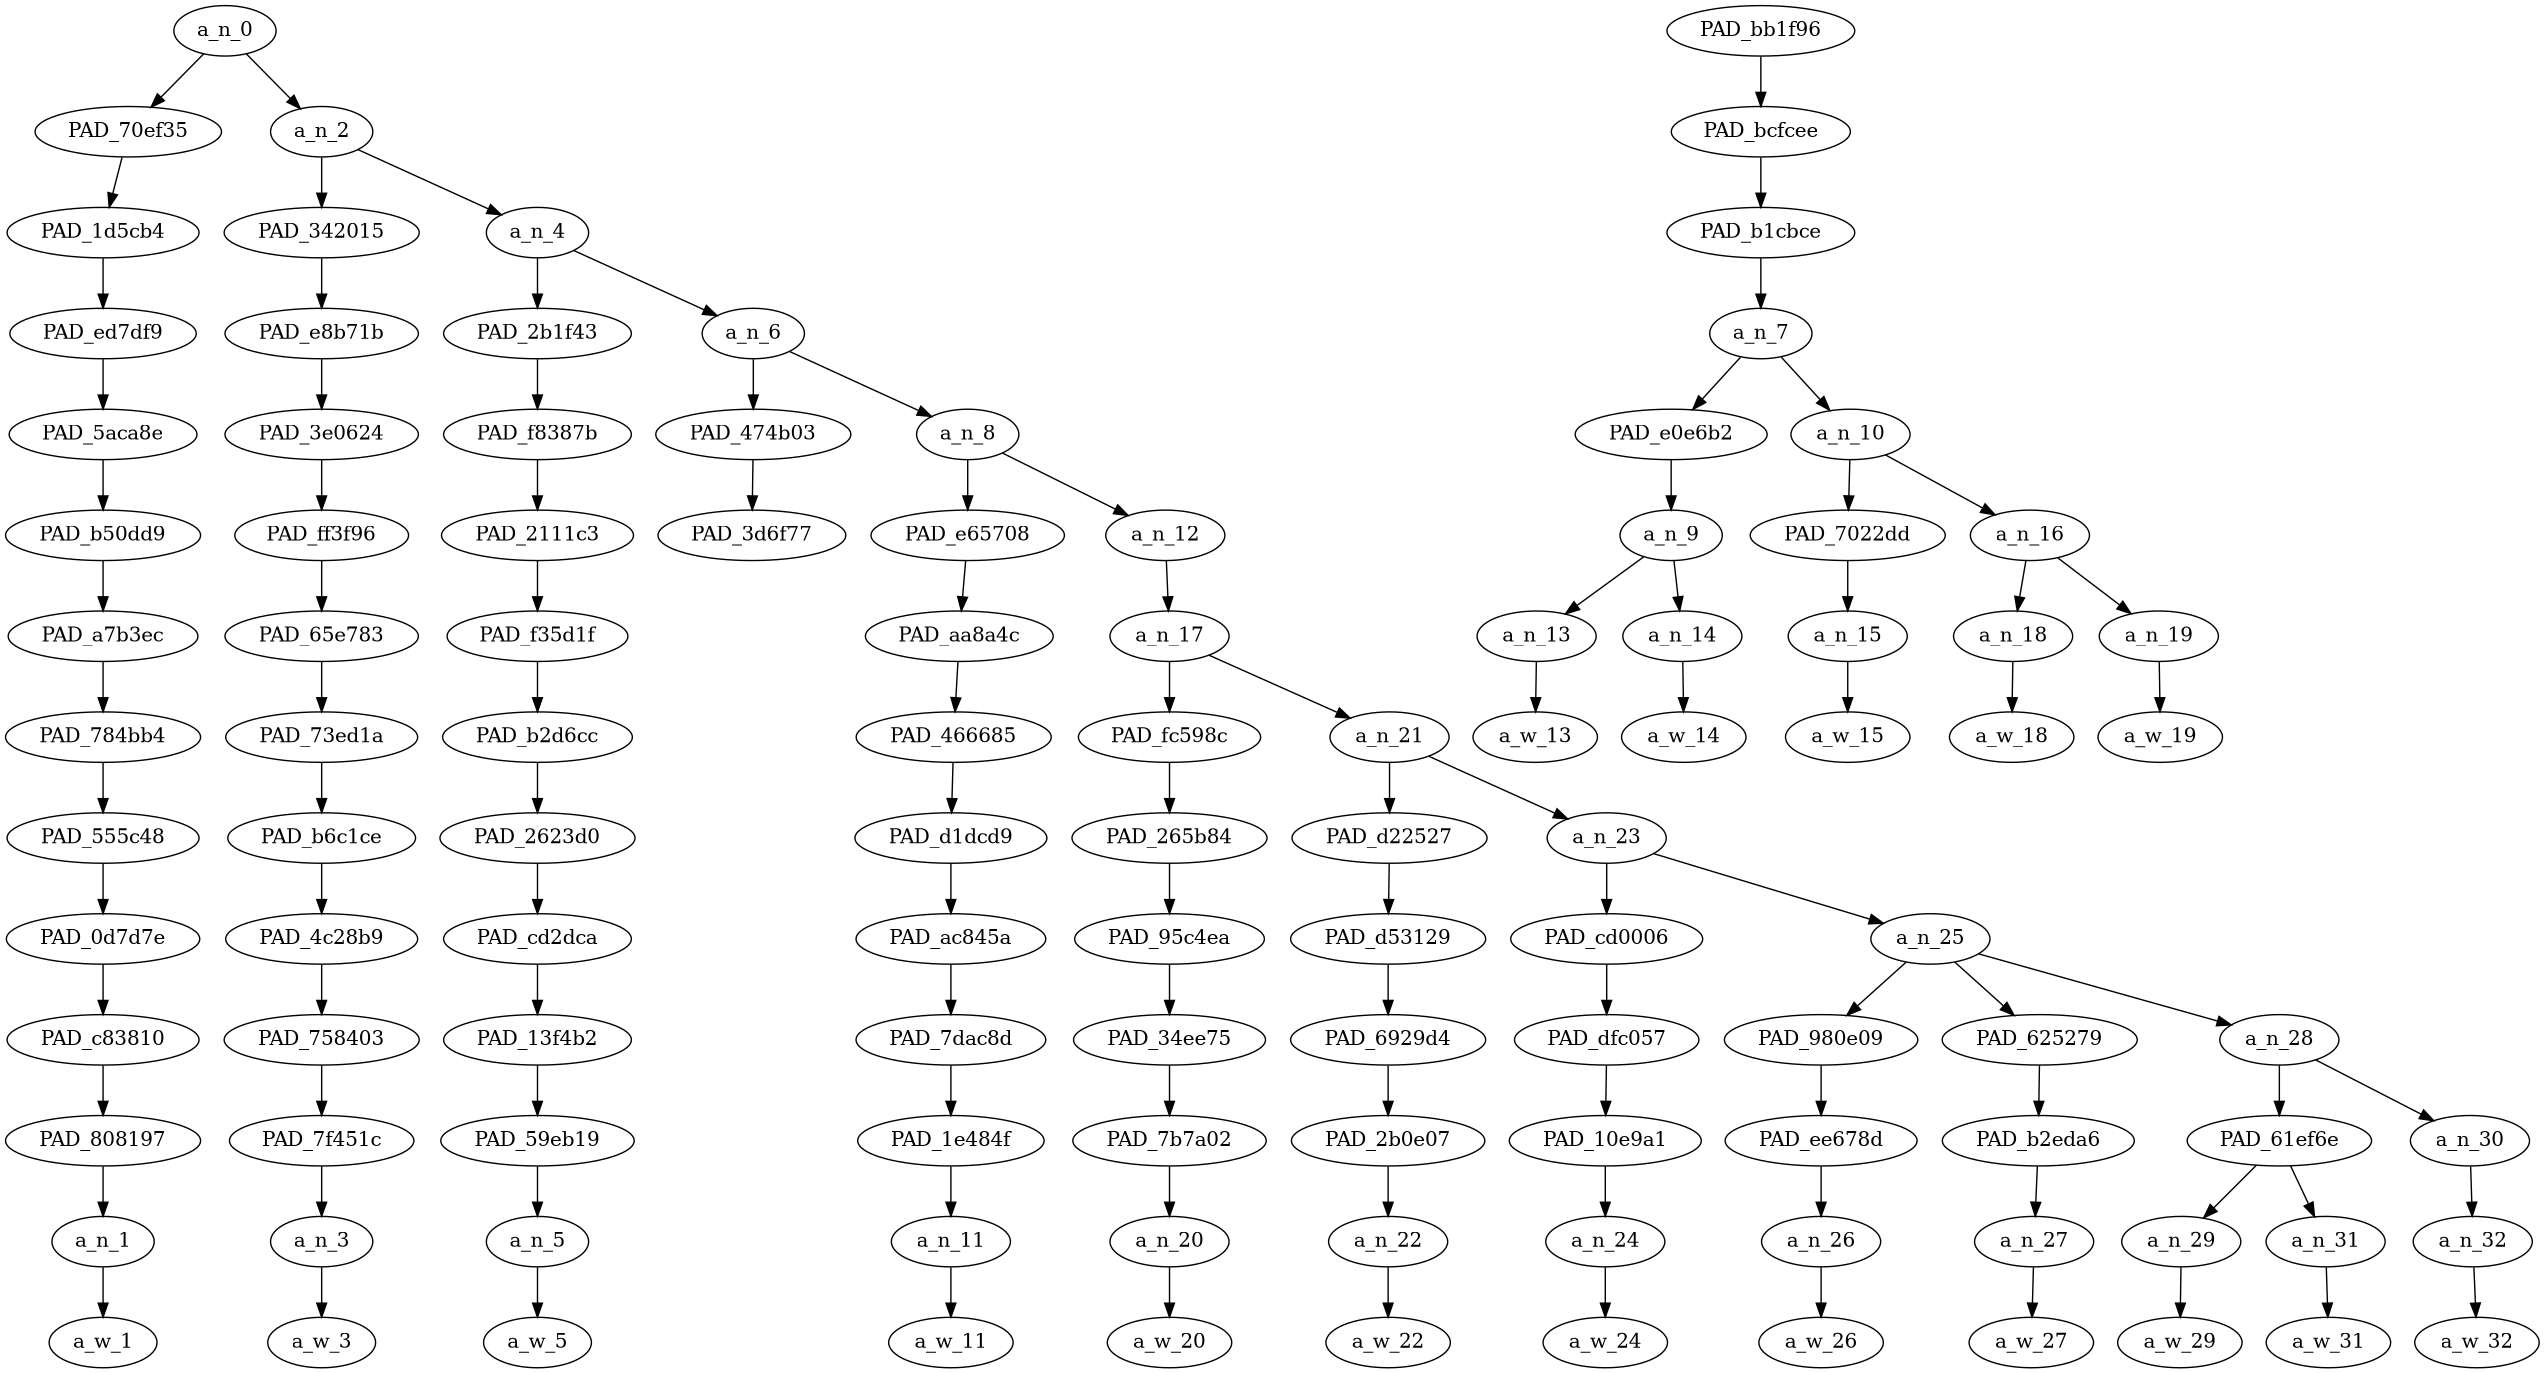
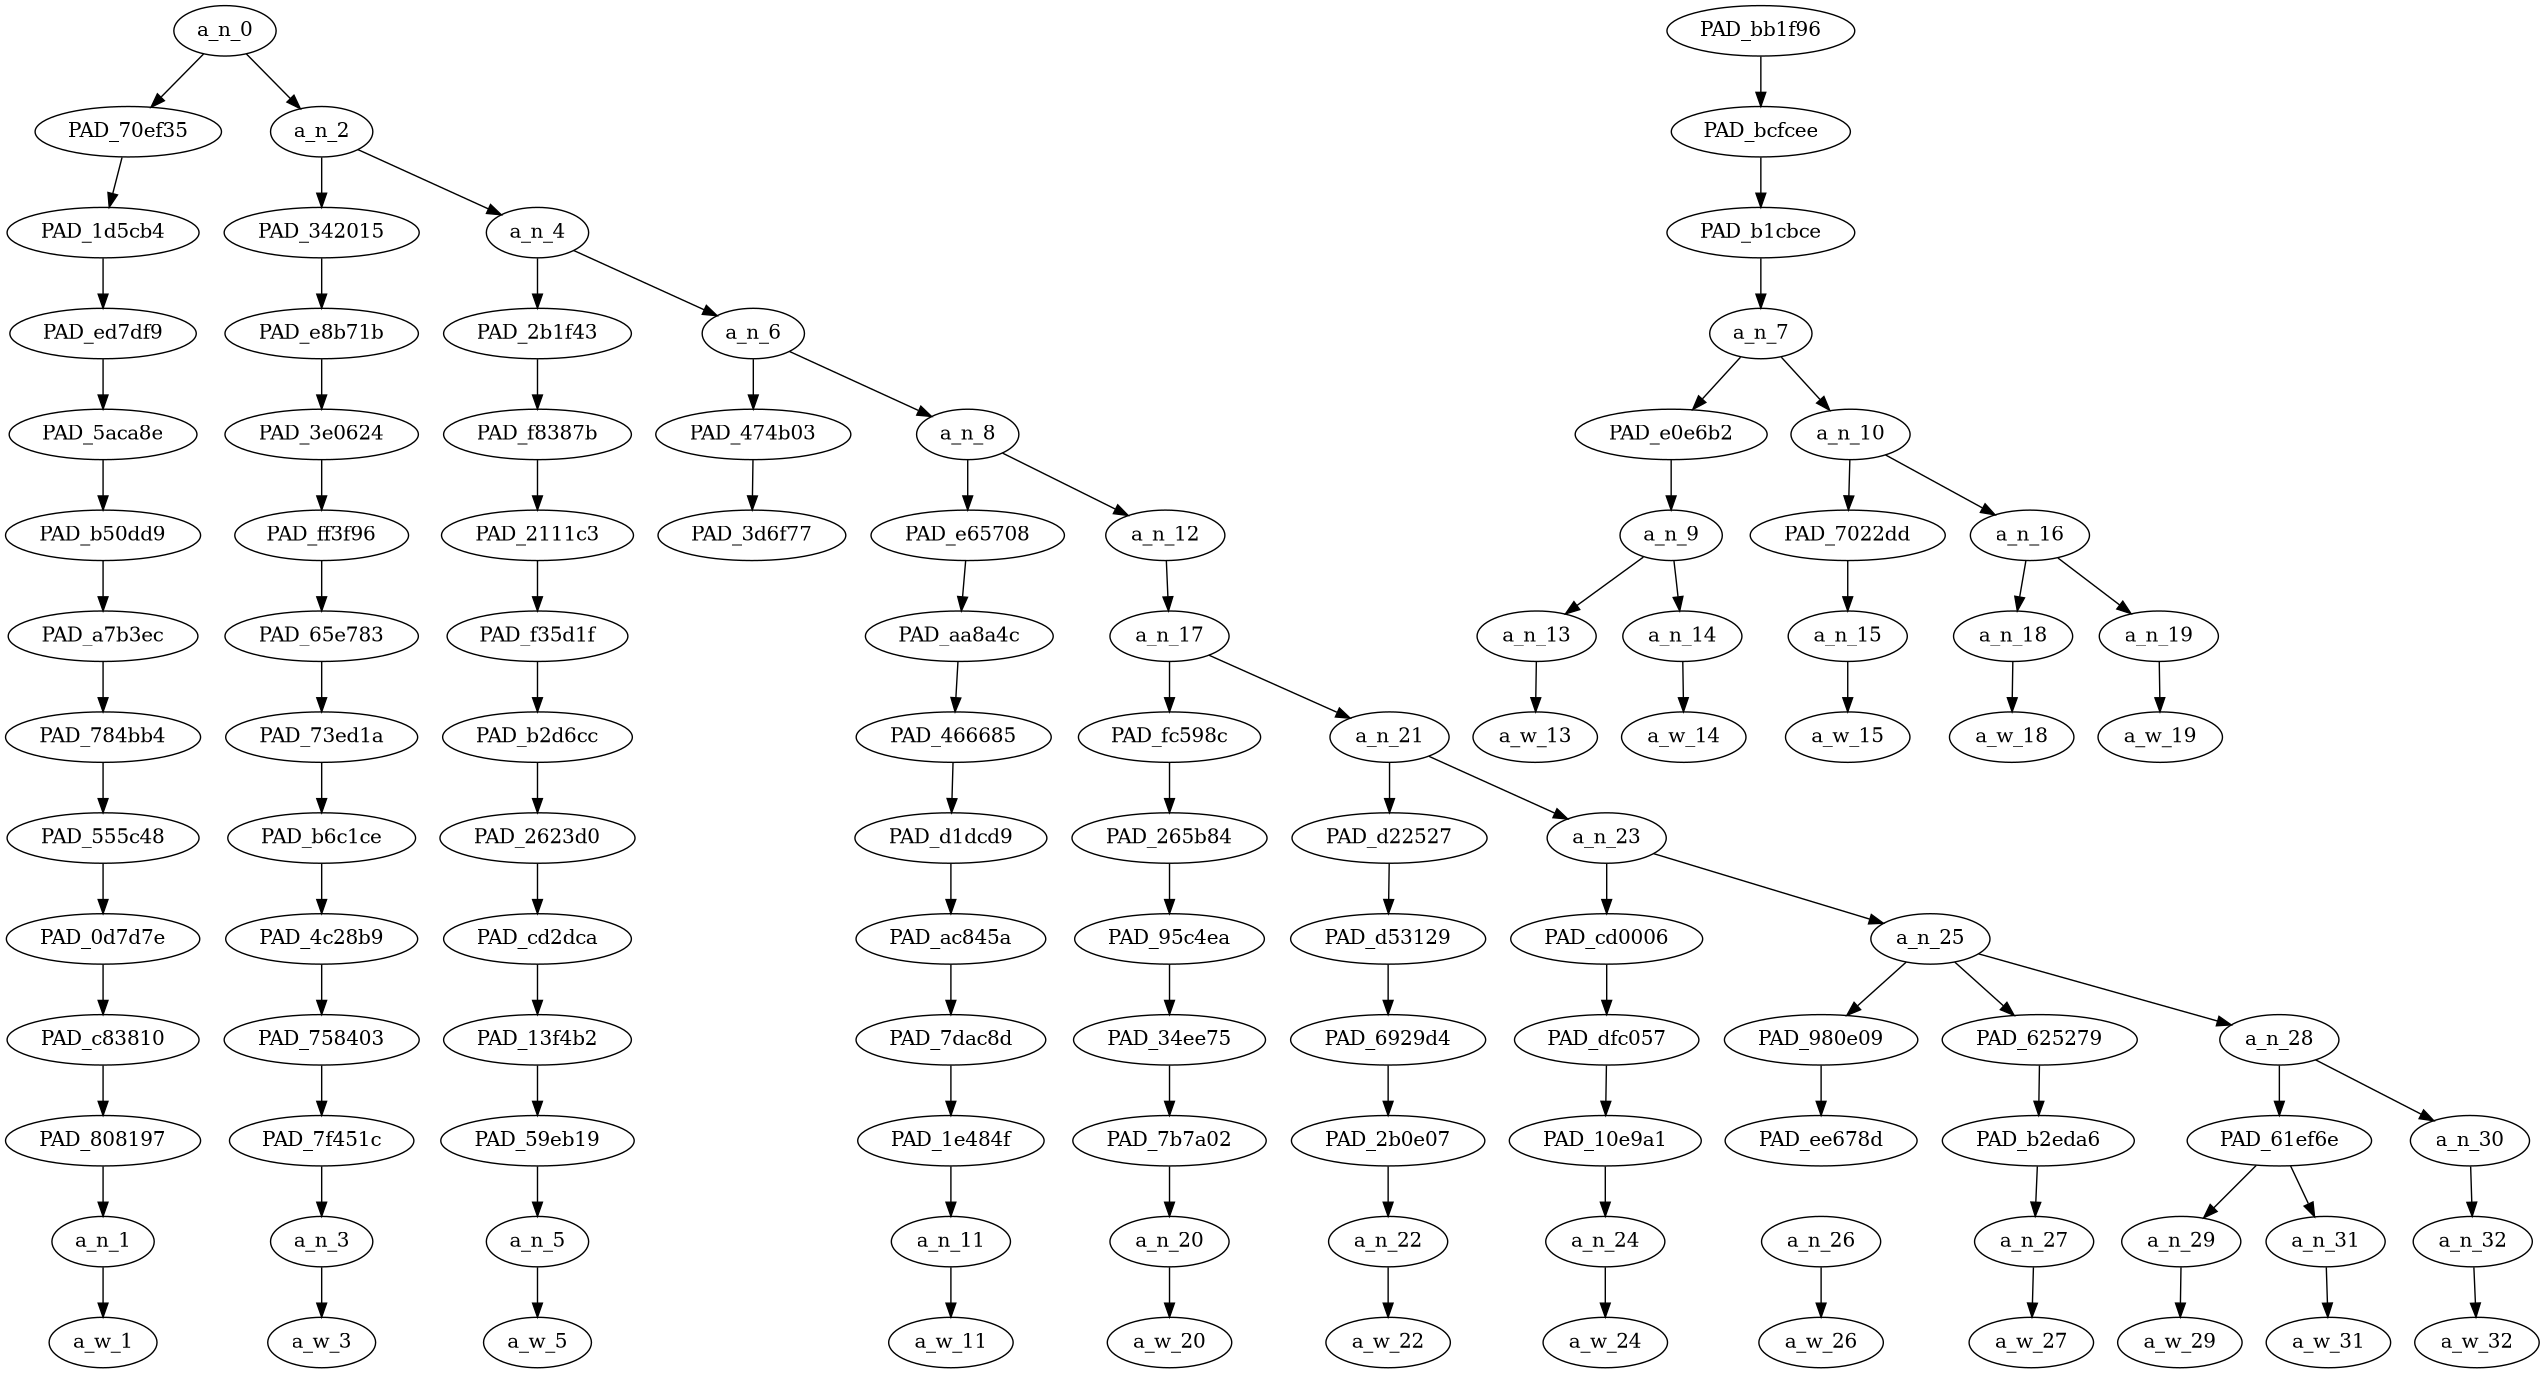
edge "PAD_ee678d" -> "a_n_26": removed
